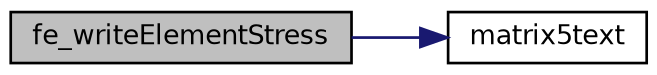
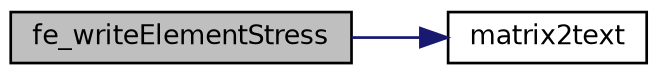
node "matrix5text": label "matrix5text" -> "matrix2text"
